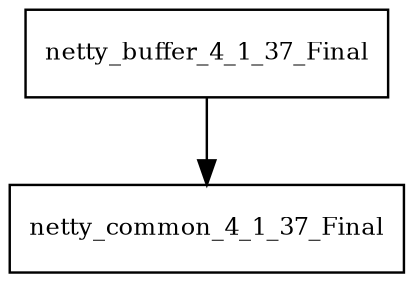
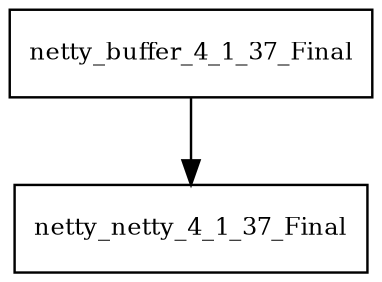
node "netty_common_4_1_37_Final": label "netty_common_4_1_37_Final" -> "netty_netty_4_1_37_Final"
